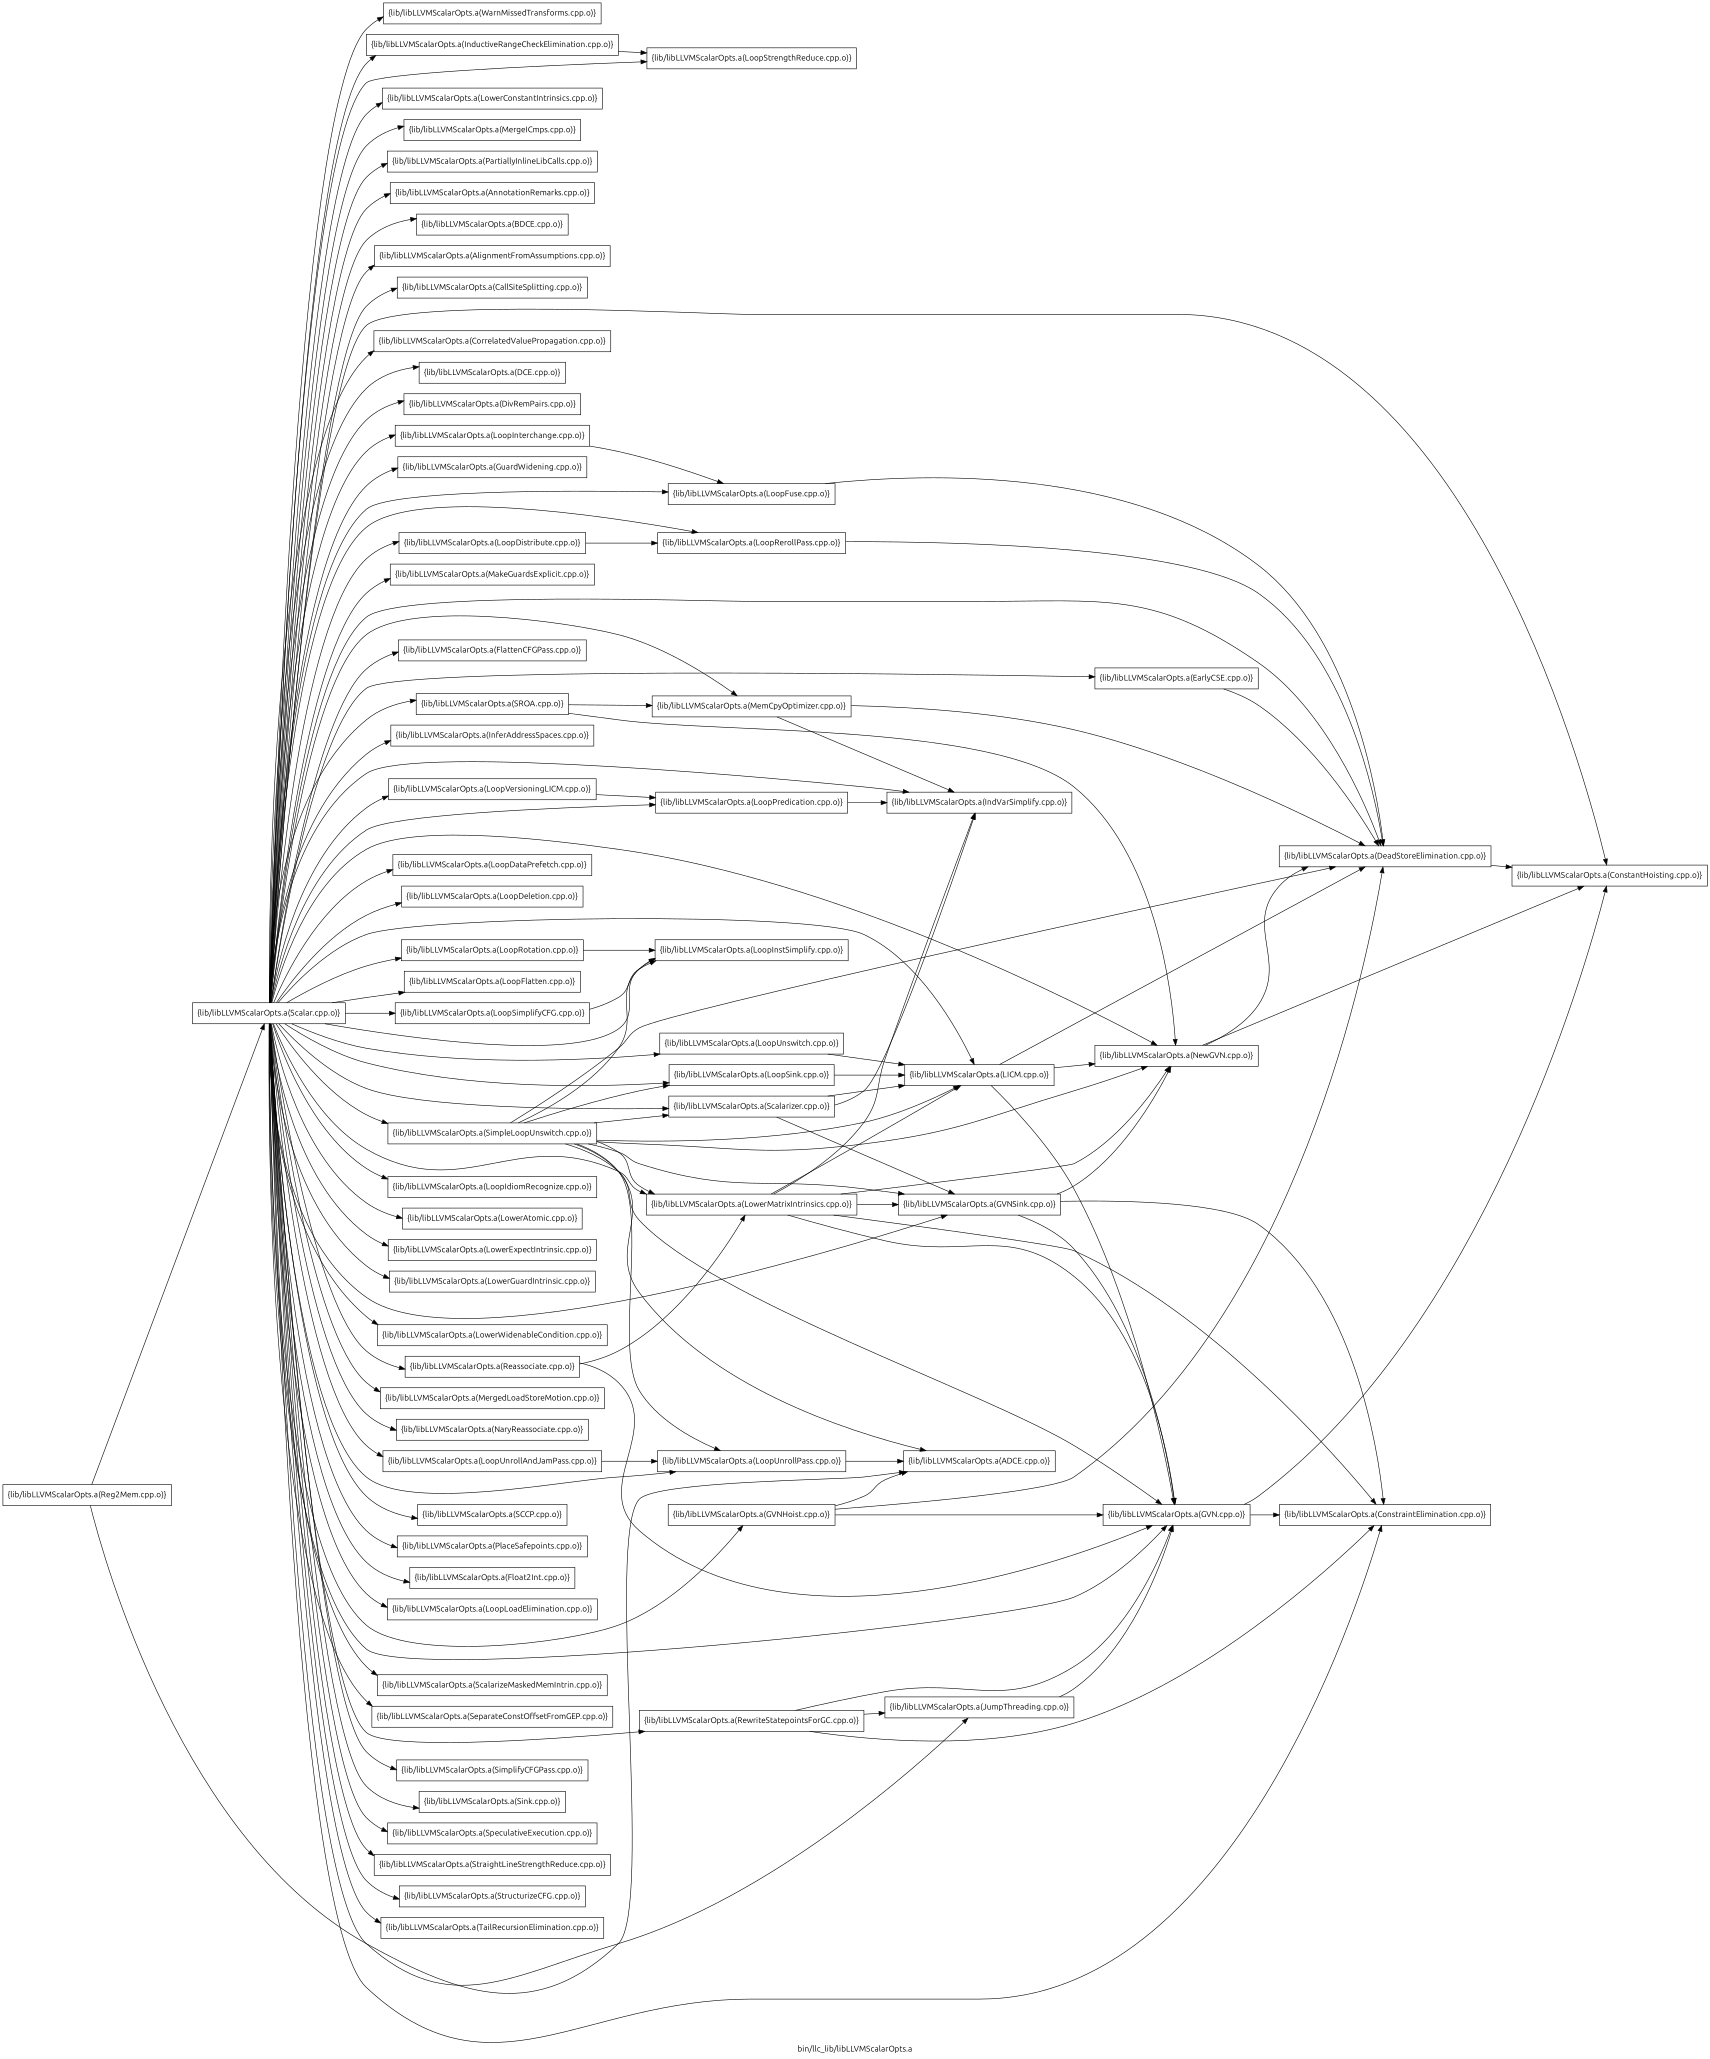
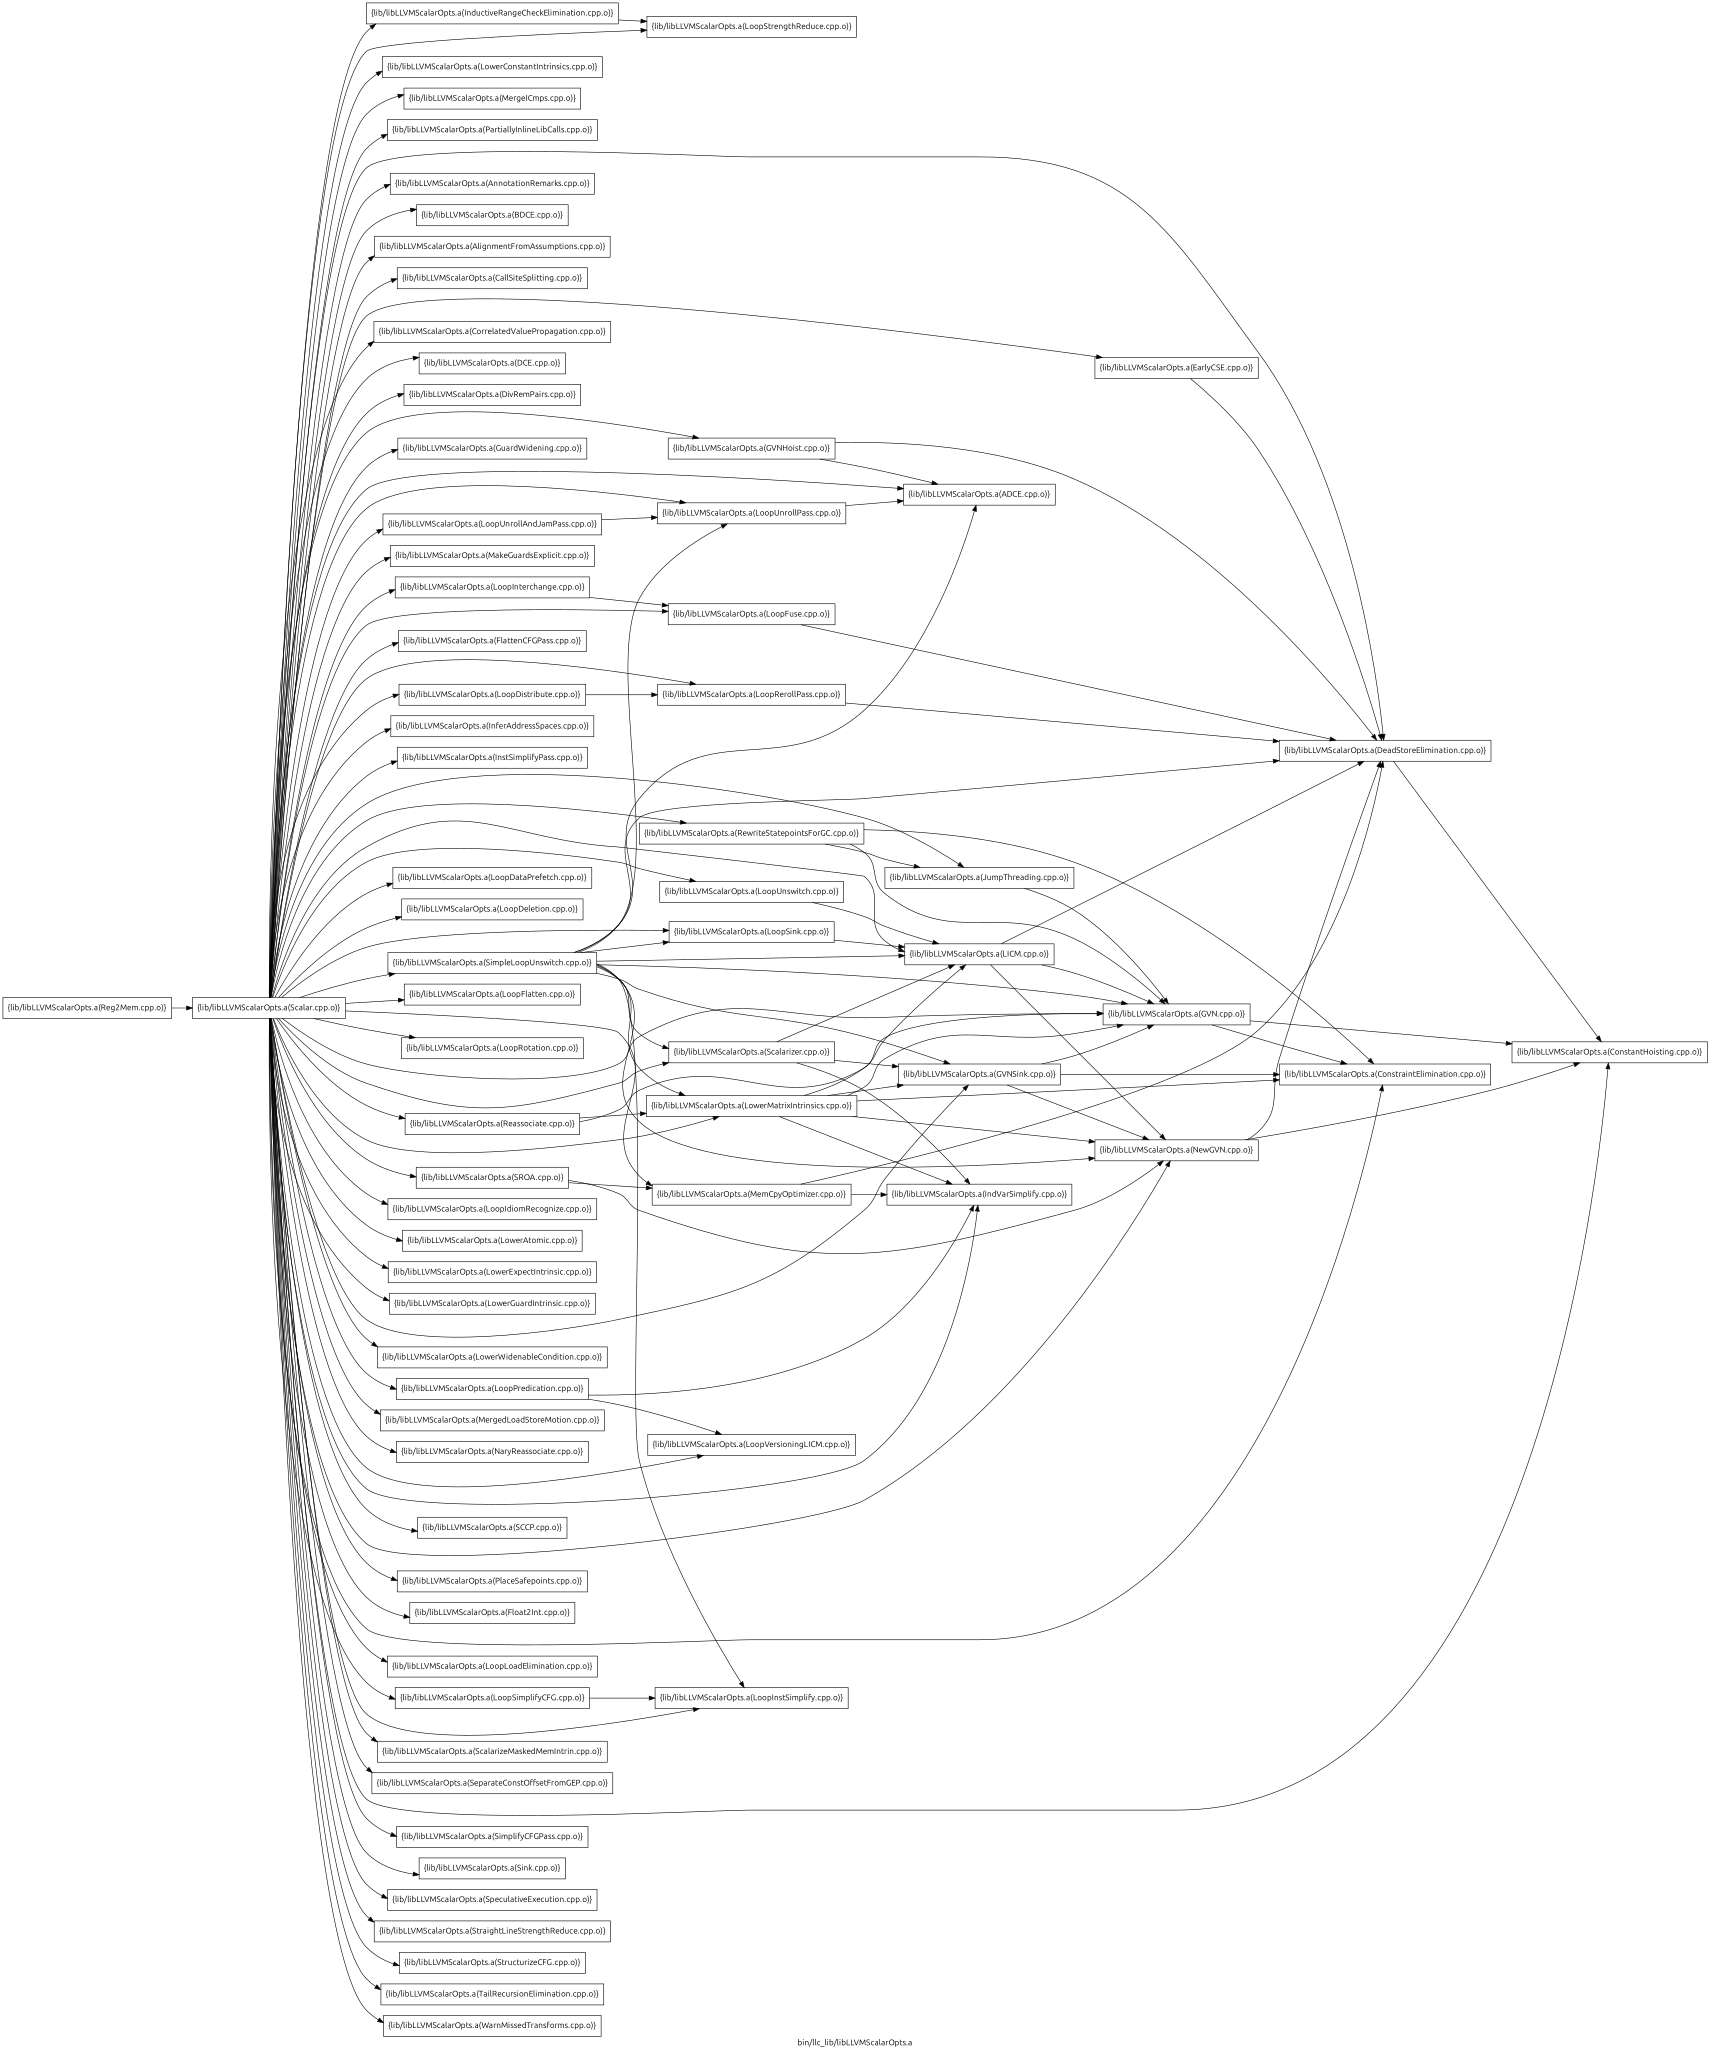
node "{lib/libLLVMScalarOpts.a(InstSimplifyPass.cpp.o)}": added
edge "{lib/libLLVMScalarOpts.a(LoopVersioningLICM.cpp.o)}" -> "{lib/libLLVMScalarOpts.a(LoopPredication.cpp.o)}": reversed
edge "{lib/libLLVMScalarOpts.a(LoopRotation.cpp.o)}" -> "{lib/libLLVMScalarOpts.a(LoopInstSimplify.cpp.o)}": removed
edge "{lib/libLLVMScalarOpts.a(GVNHoist.cpp.o)}" -> "{lib/libLLVMScalarOpts.a(GVN.cpp.o)}": removed
edge "{lib/libLLVMScalarOpts.a(Reg2Mem.cpp.o)}" -> "{lib/libLLVMScalarOpts.a(ADCE.cpp.o)}": now "{lib/libLLVMScalarOpts.a(Scalar.cpp.o)}" -> "{lib/libLLVMScalarOpts.a(ADCE.cpp.o)}"
